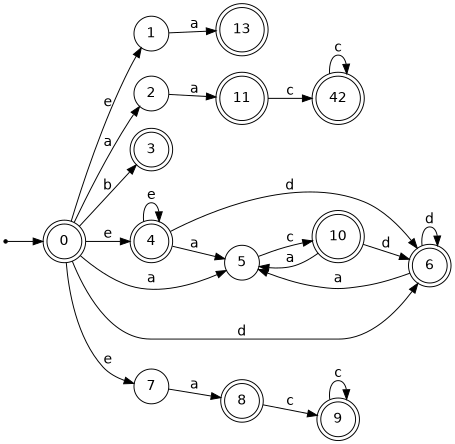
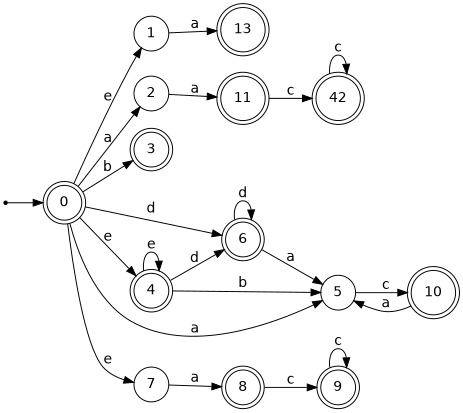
edge "4" -> "5": label "a" -> "b"
edge "10" -> "6": removed, label "d"
